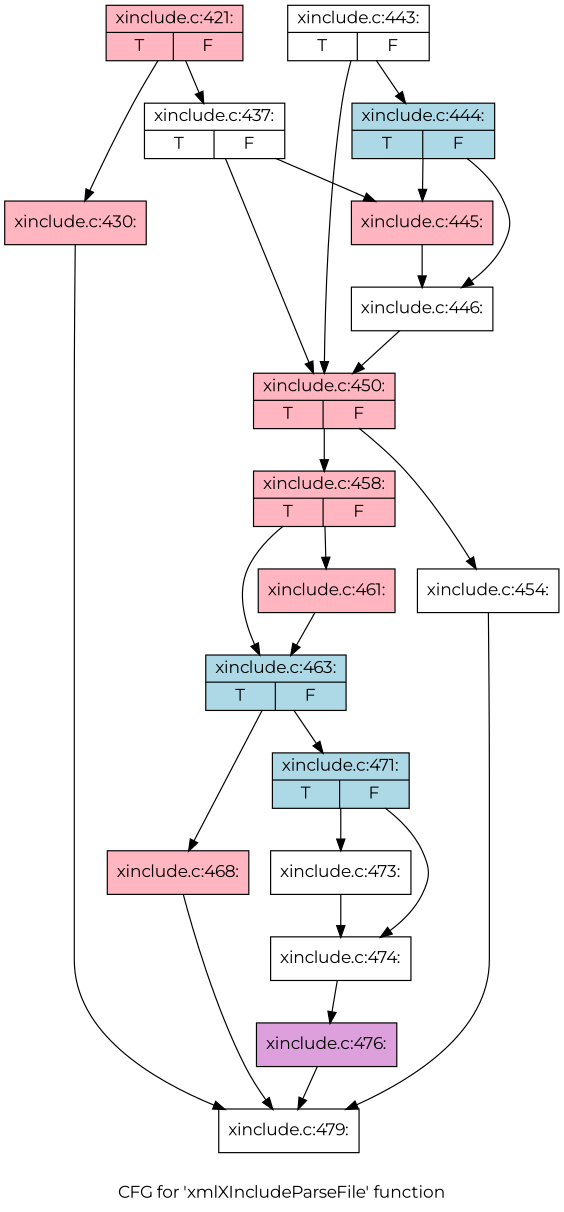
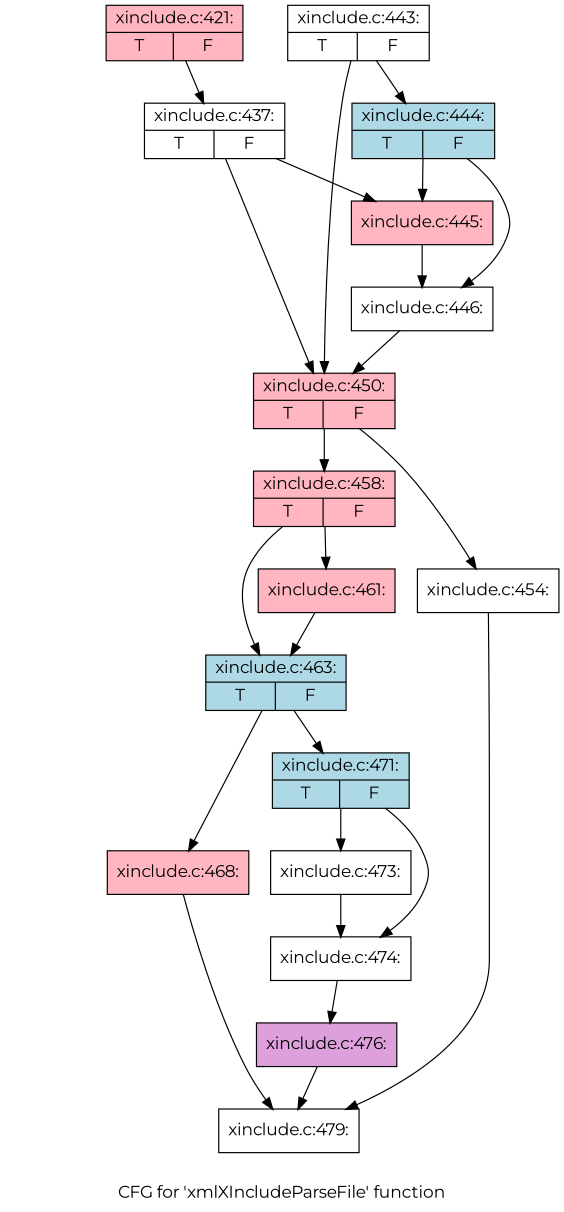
node "xinclude.c:430:": removed
